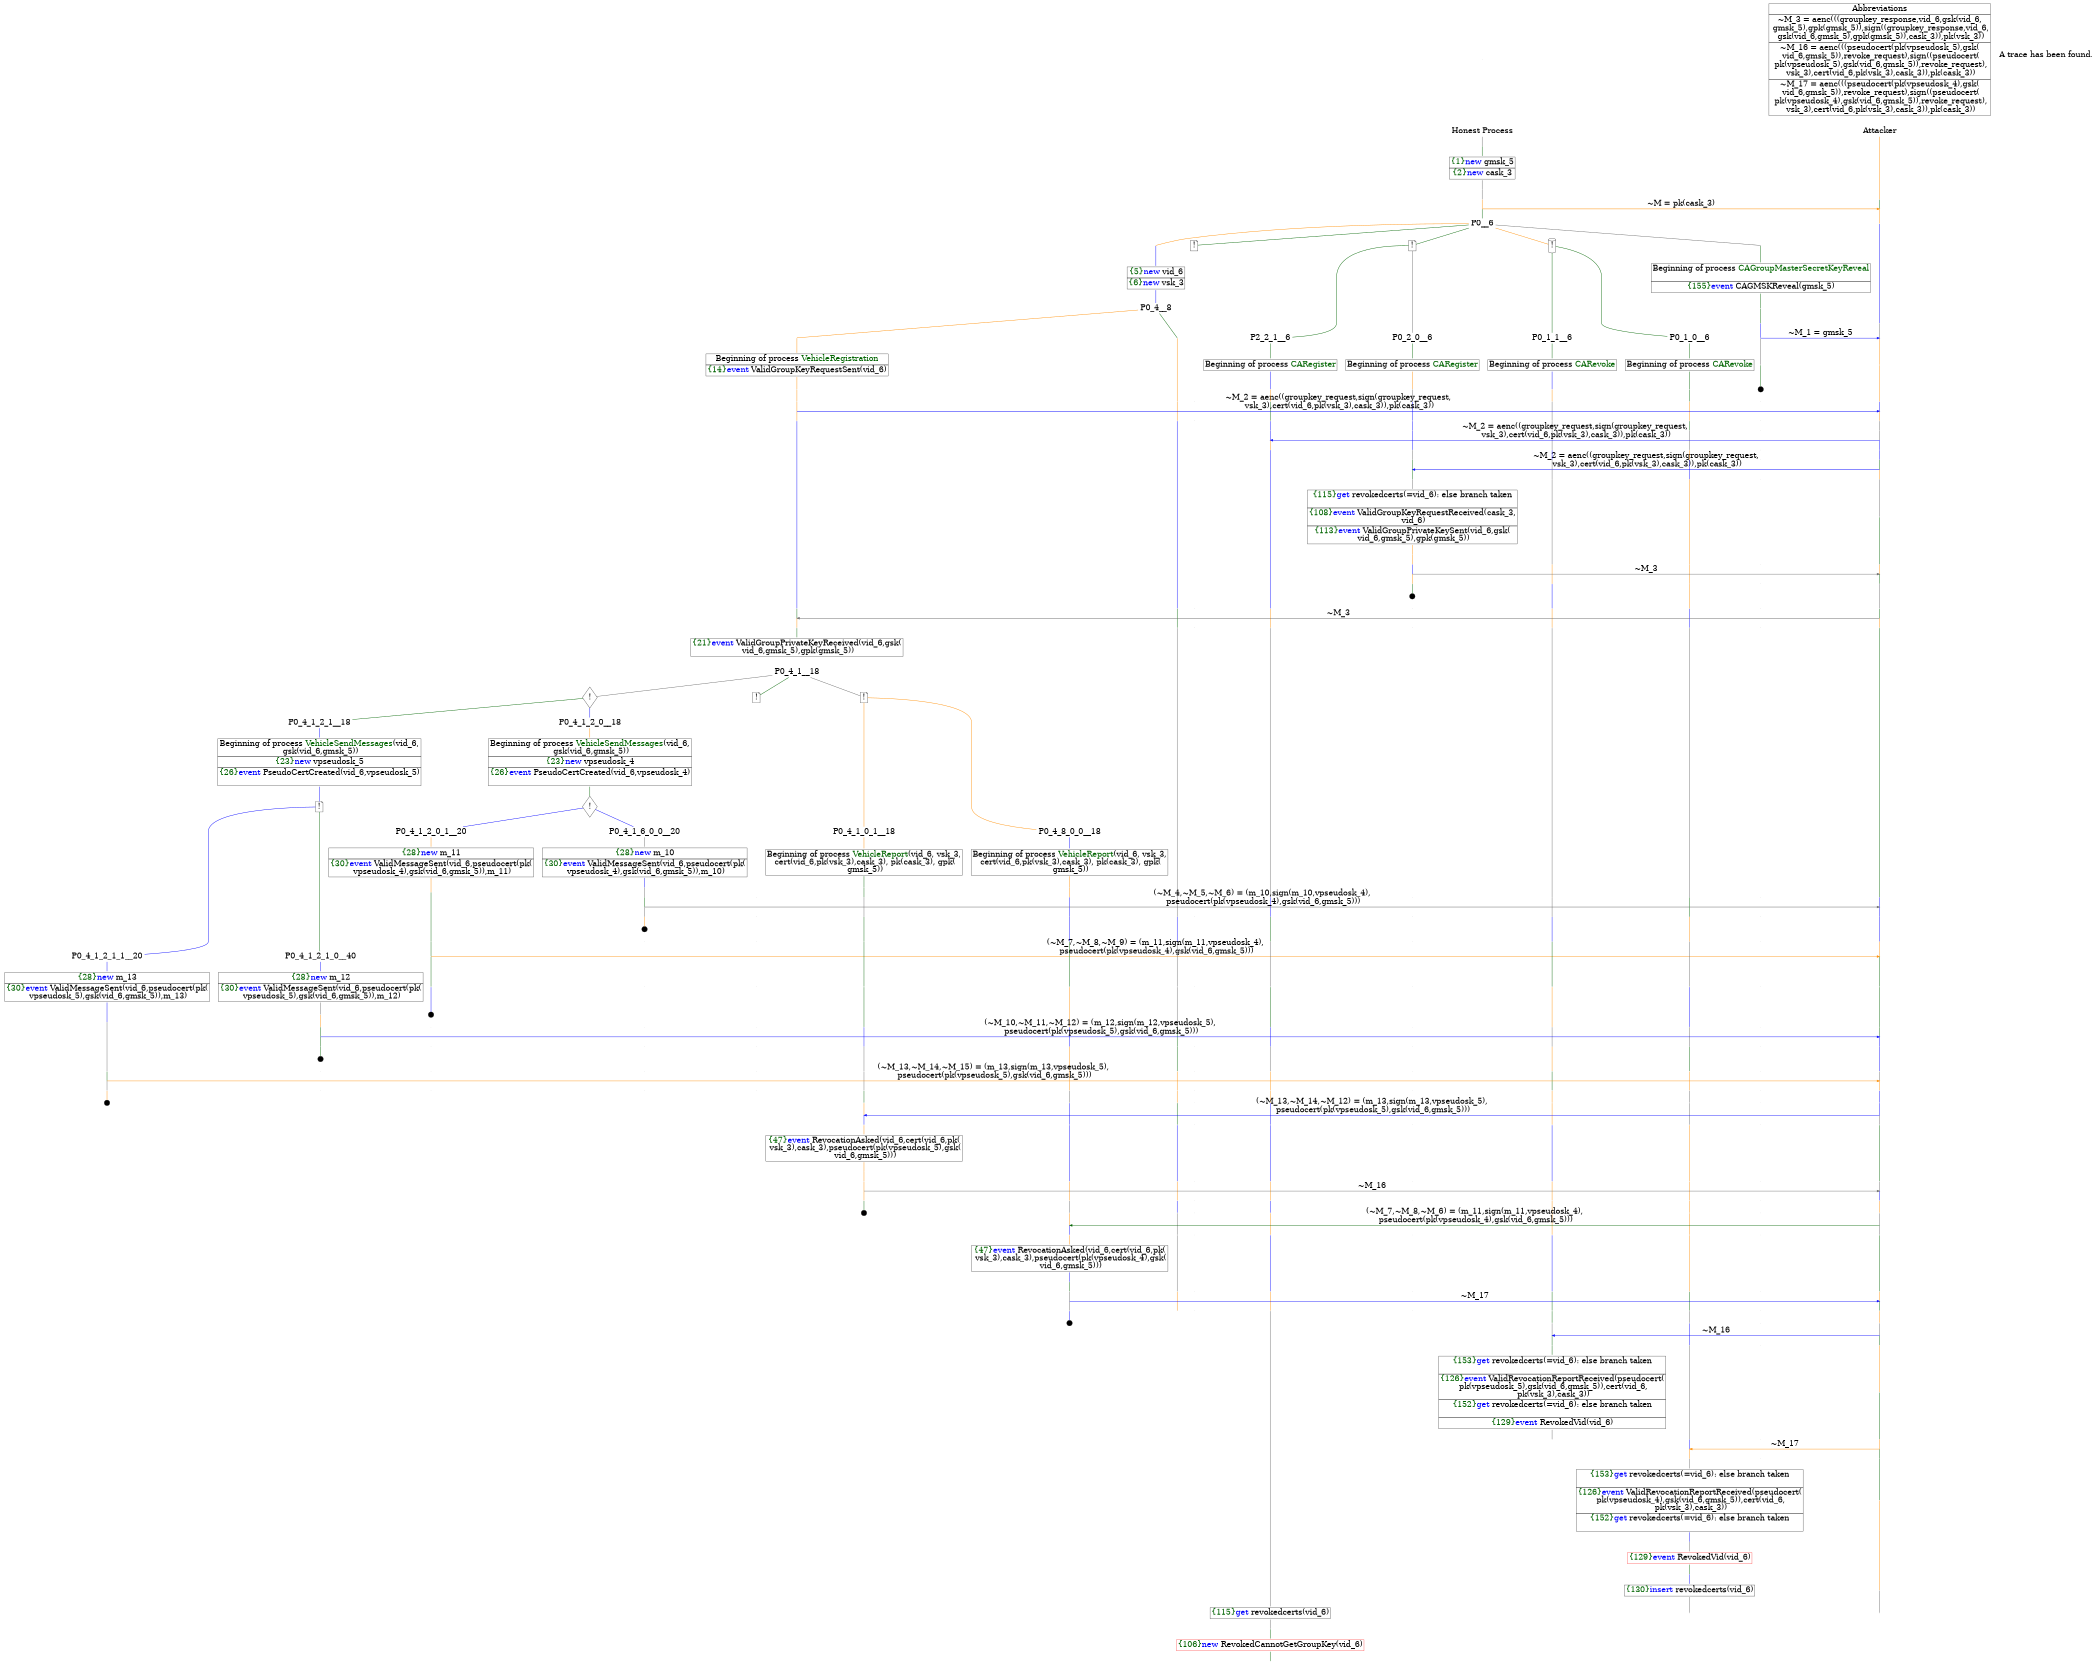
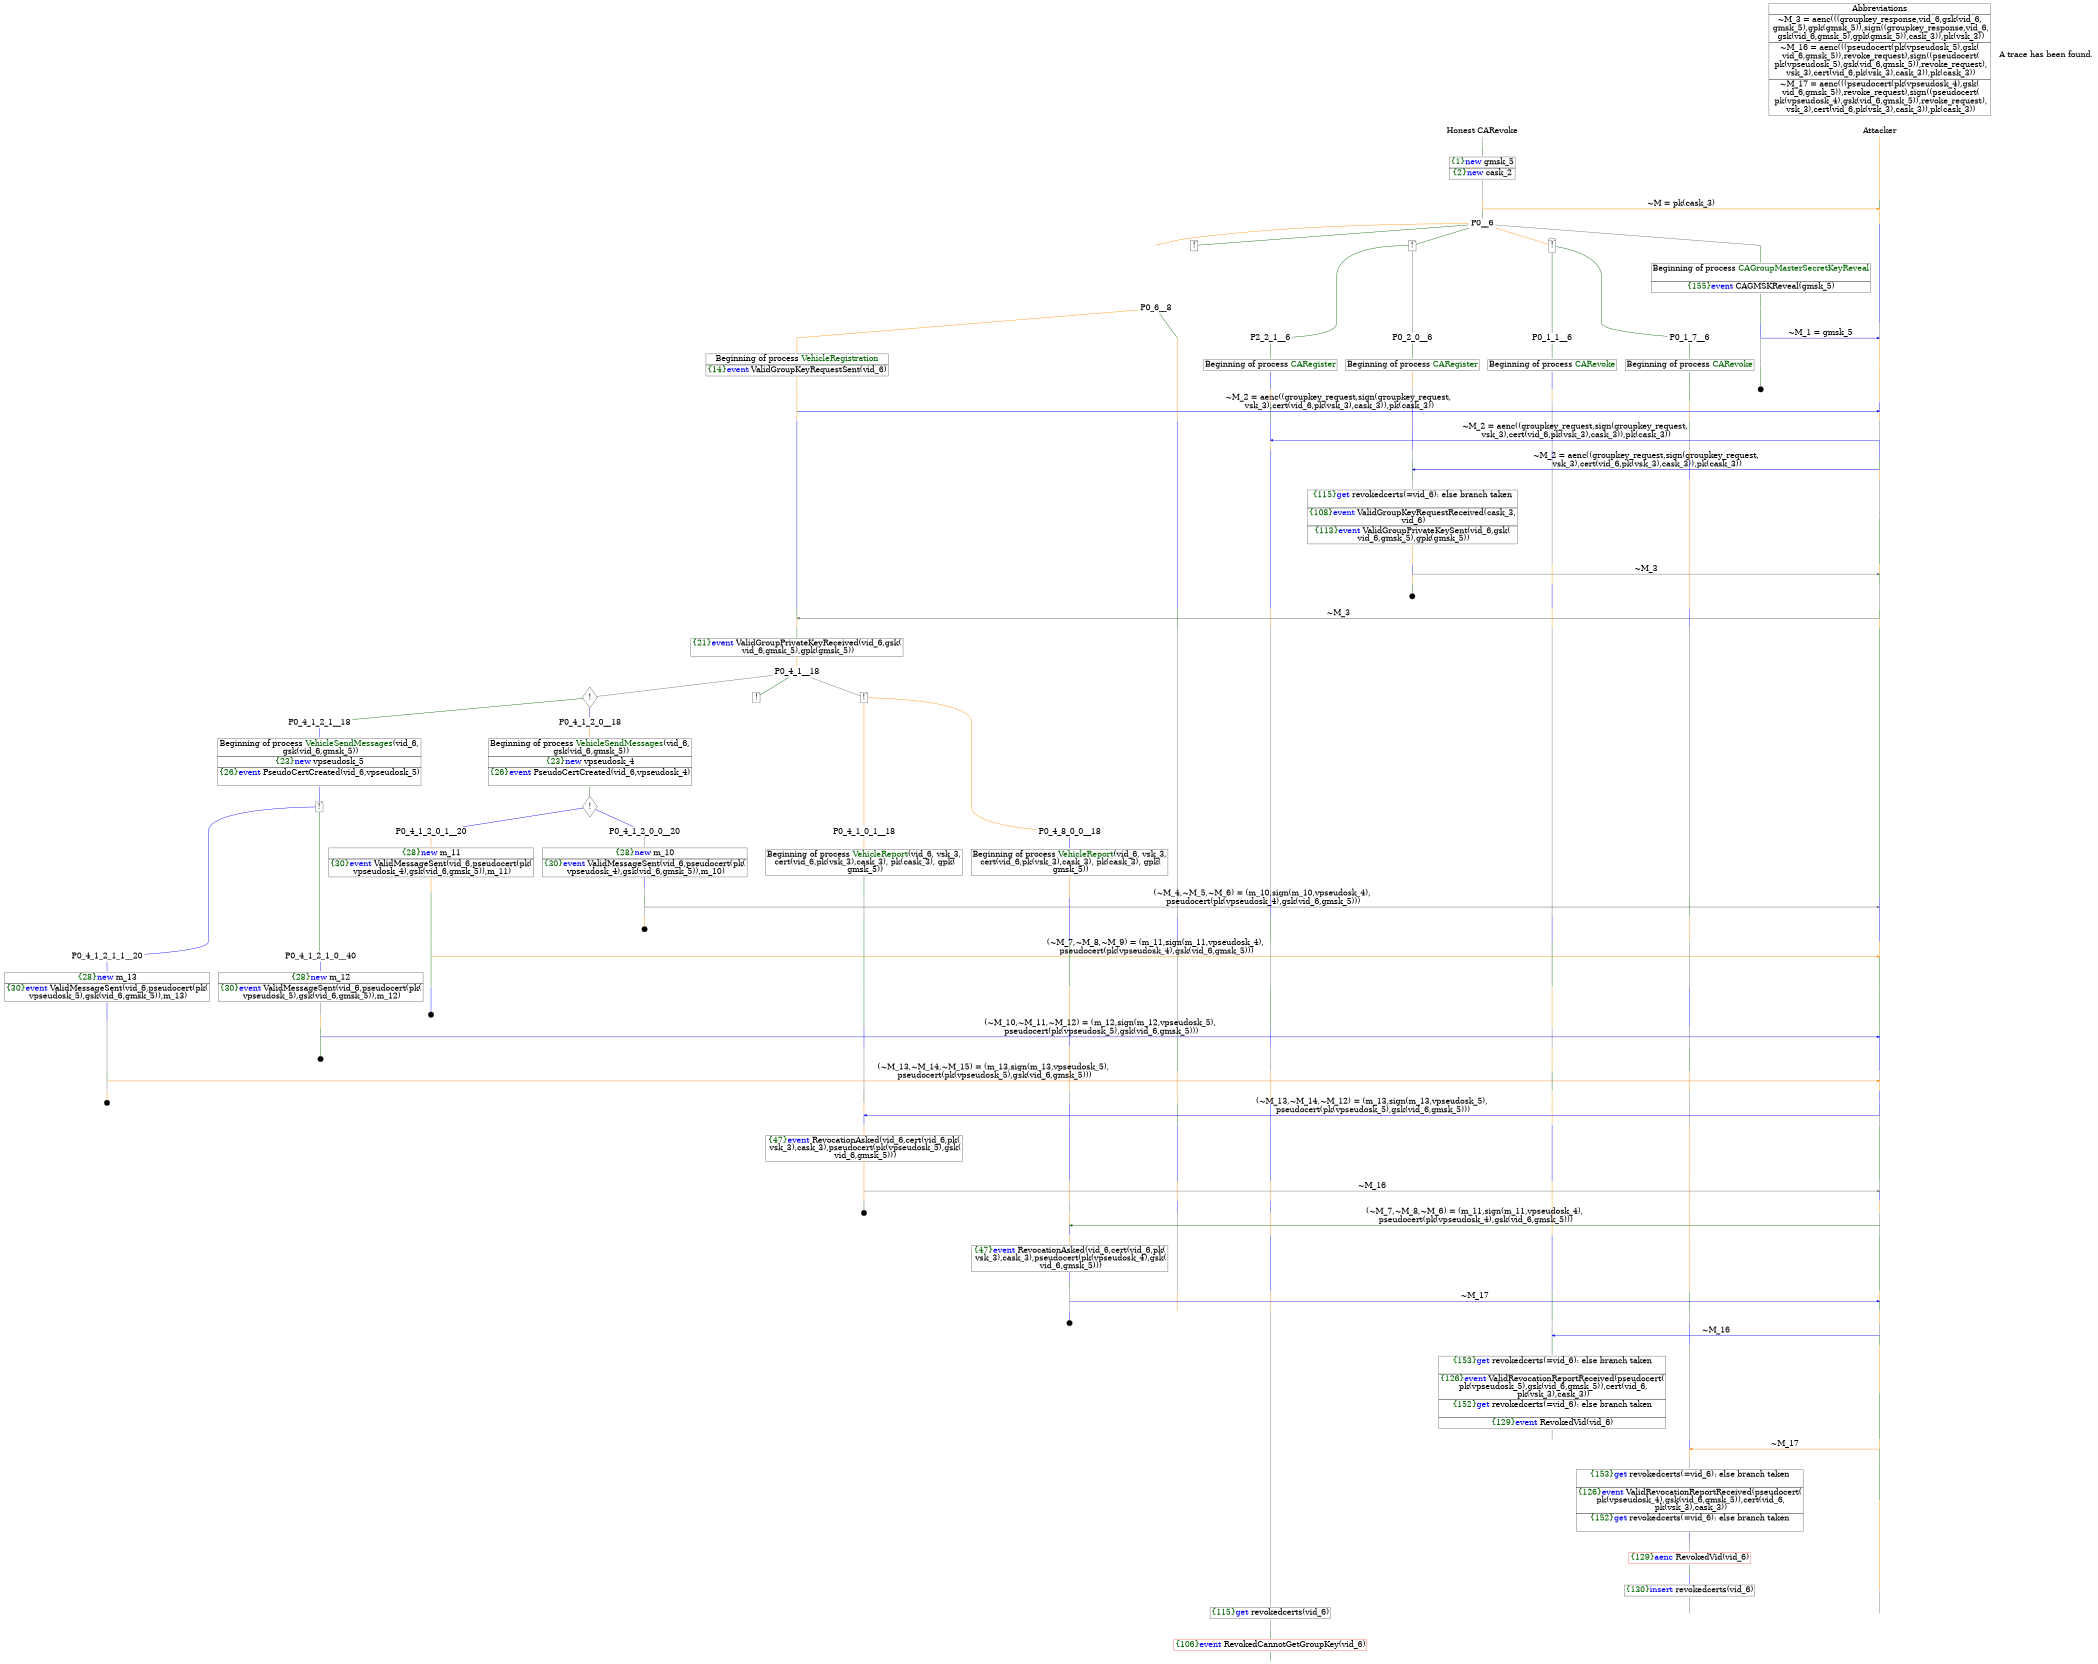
node "Honest Process": label "Honest Process" -> "Honest CARevoke"
node "{1}": text "cask_3" -> "cask_2"
node "{5}": removed
node "P0_4__8": label "P0_4__8" -> "P0_6__8"
node "P0_1_0__6": label "P0_1_0__6" -> "P0_1_7__6"
edge "{21}" -- "P0_4_1__18": added
node "P0_4_1_6_0_0__20": label "P0_4_1_6_0_0__20" -> "P0_4_1_2_0_0__20"
node "{129}": text "event" -> "aenc"
node "{106}": text "new" -> "event"
